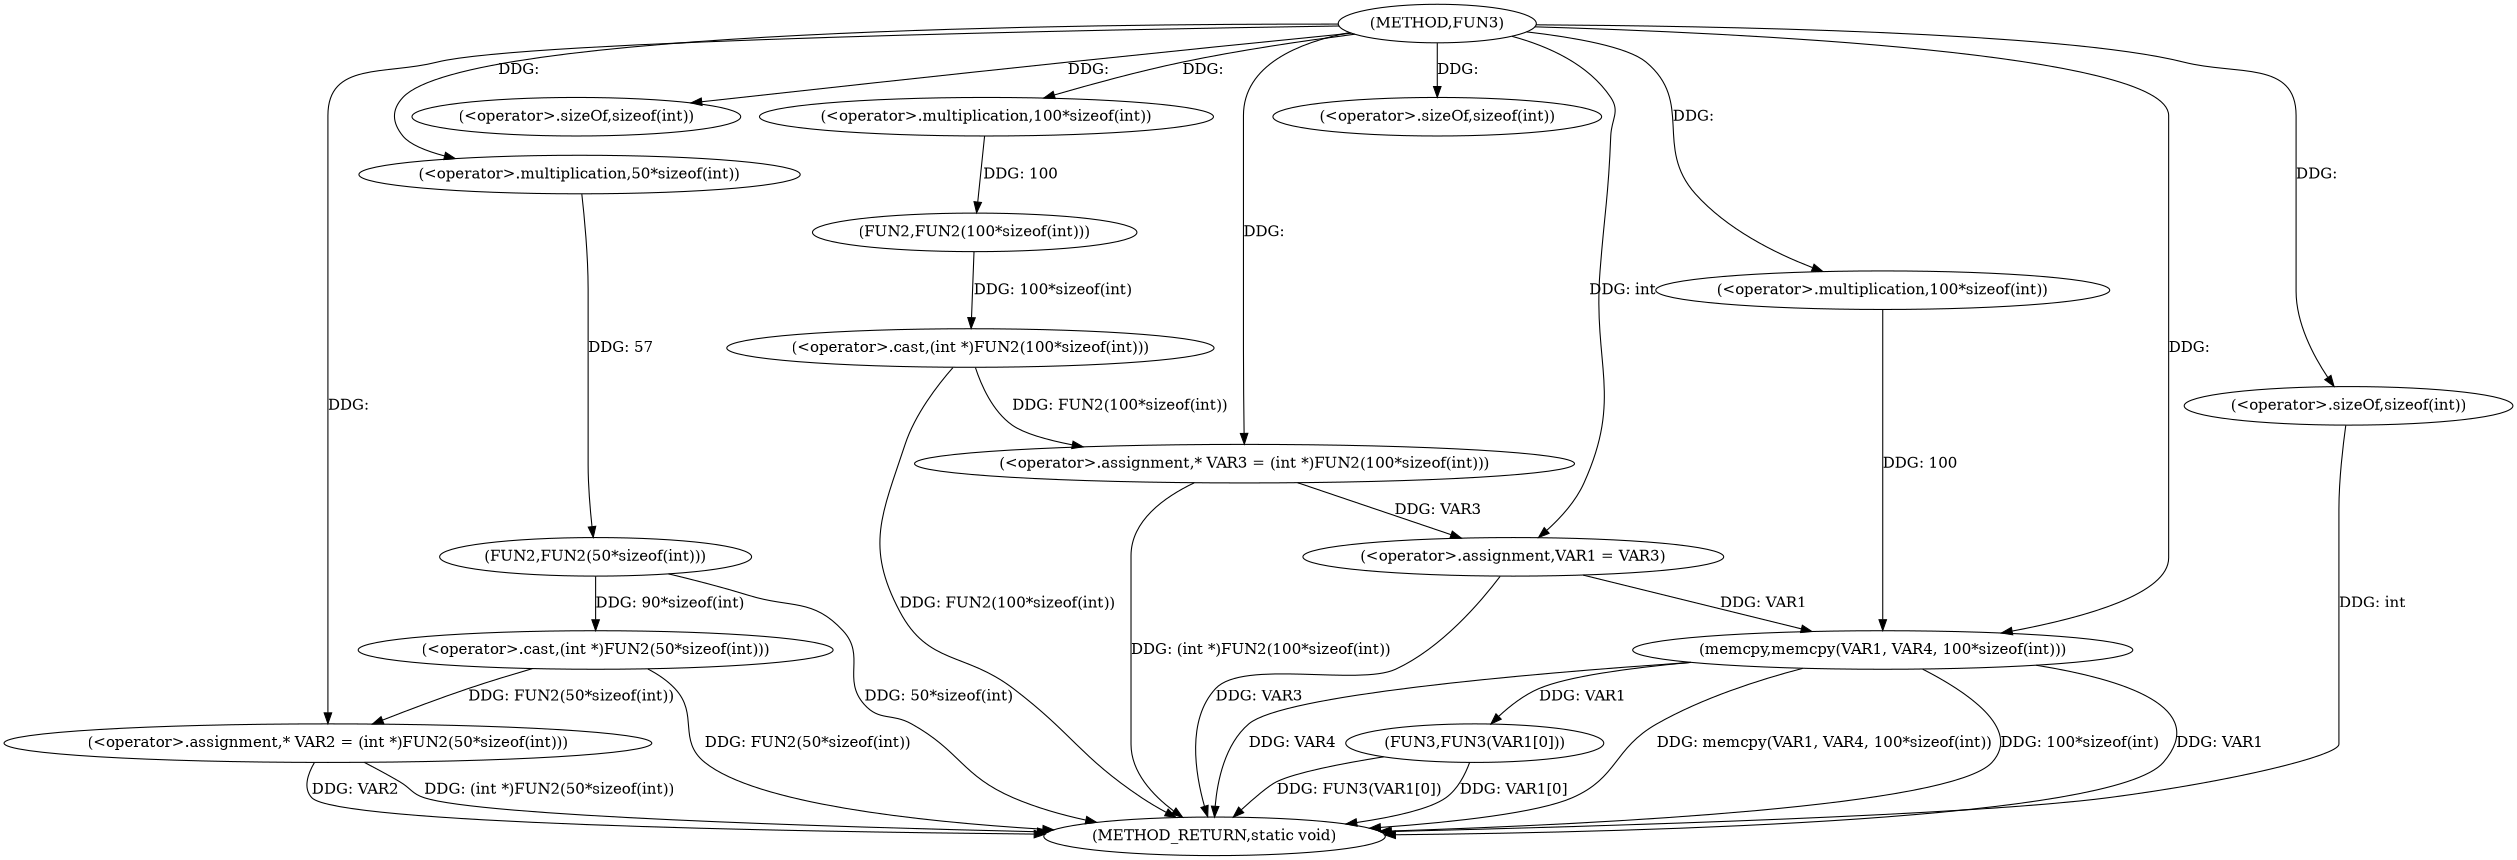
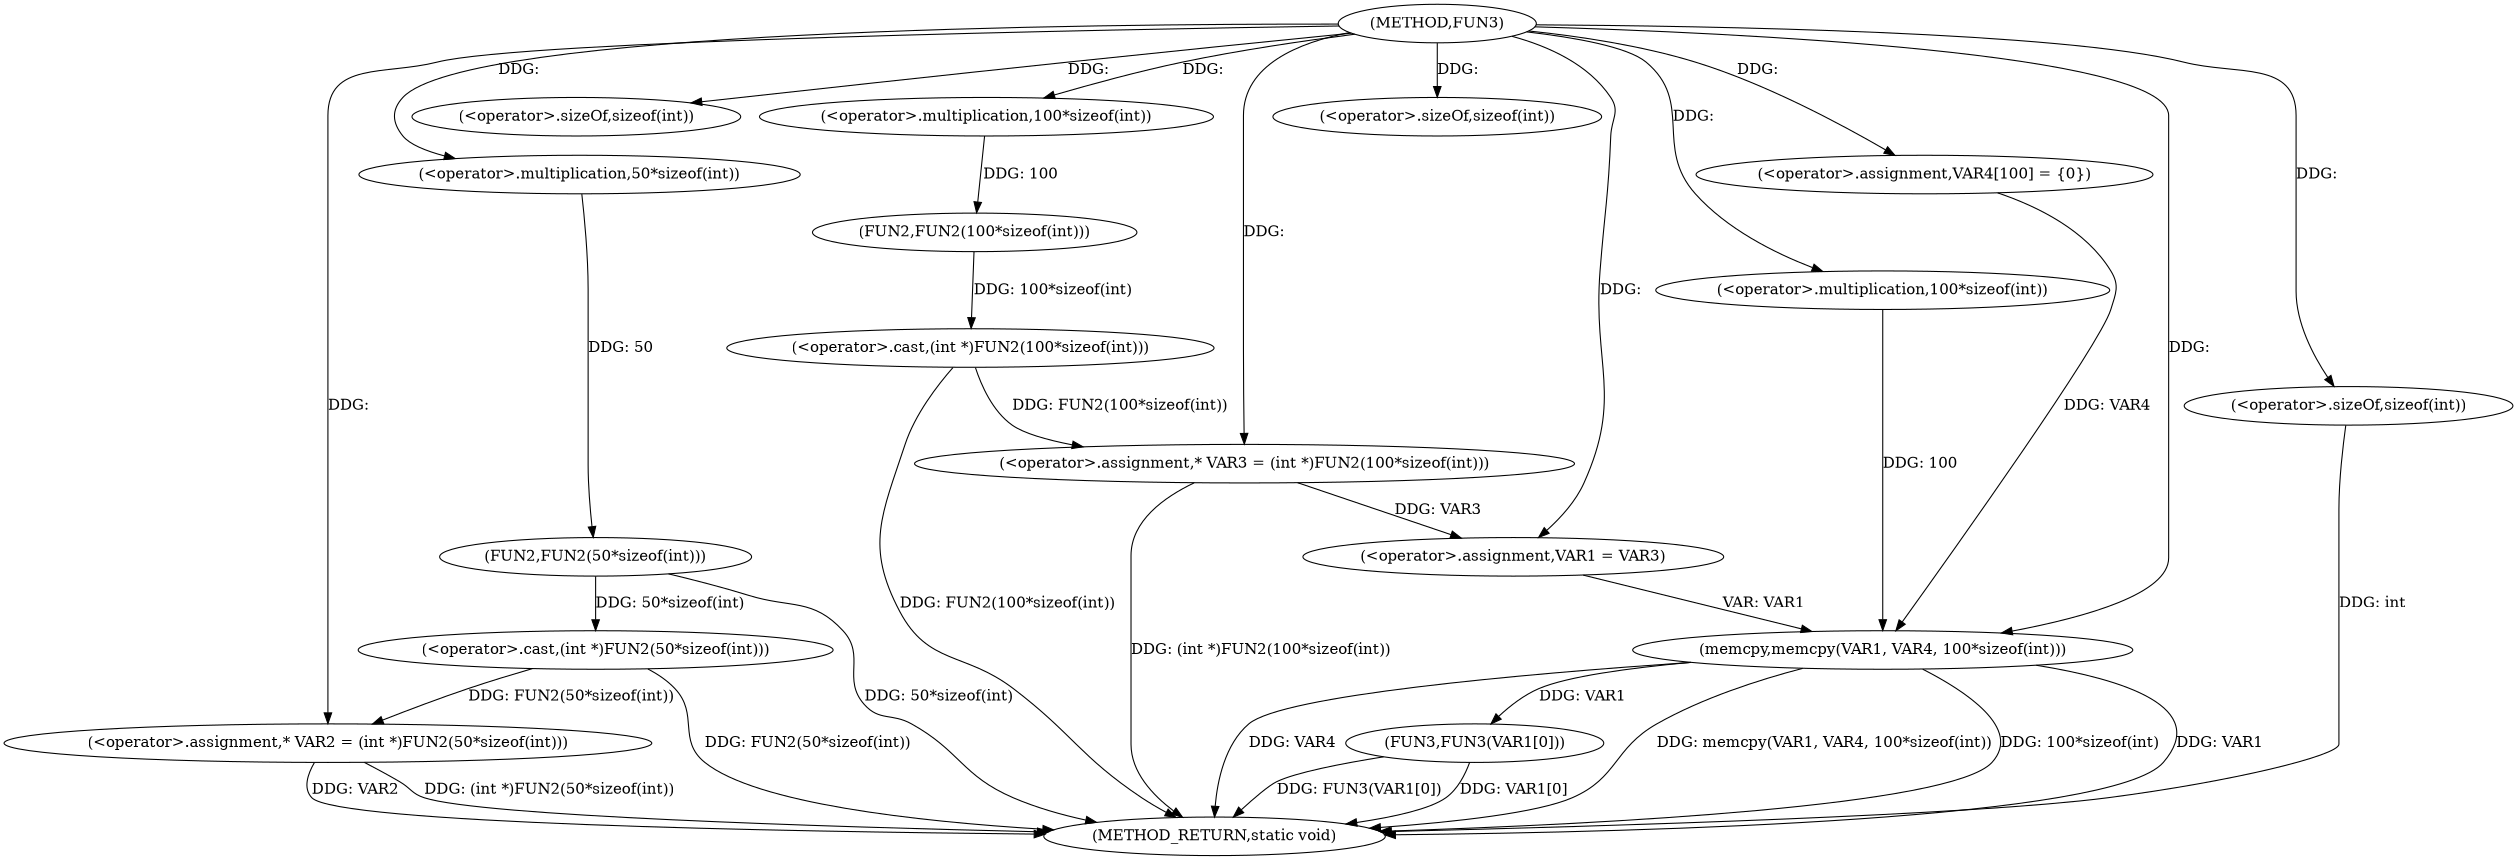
node "(<operator>.assignment,VAR4[100] = {0})": added
edge "(METHOD,FUN3)" -> "(<operator>.assignment,VAR1 = VAR3)": label "DDG: int" -> "DDG: "
edge "(<operator>.multiplication,50*sizeof(int))" -> "(FUN2,FUN2(50*sizeof(int)))": label "DDG: 57" -> "DDG: 50"
edge "(FUN2,FUN2(50*sizeof(int)))" -> "(<operator>.cast,(int *)FUN2(50*sizeof(int)))": label "DDG: 90*sizeof(int)" -> "DDG: 50*sizeof(int)"
edge "(<operator>.assignment,VAR1 = VAR3)" -> "(memcpy,memcpy(VAR1, VAR4, 100*sizeof(int)))": label "DDG: VAR1" -> "VAR: VAR1"
edge "(<operator>.assignment,VAR1 = VAR3)" -> "(METHOD_RETURN,static void)": removed, label "DDG: VAR3"
